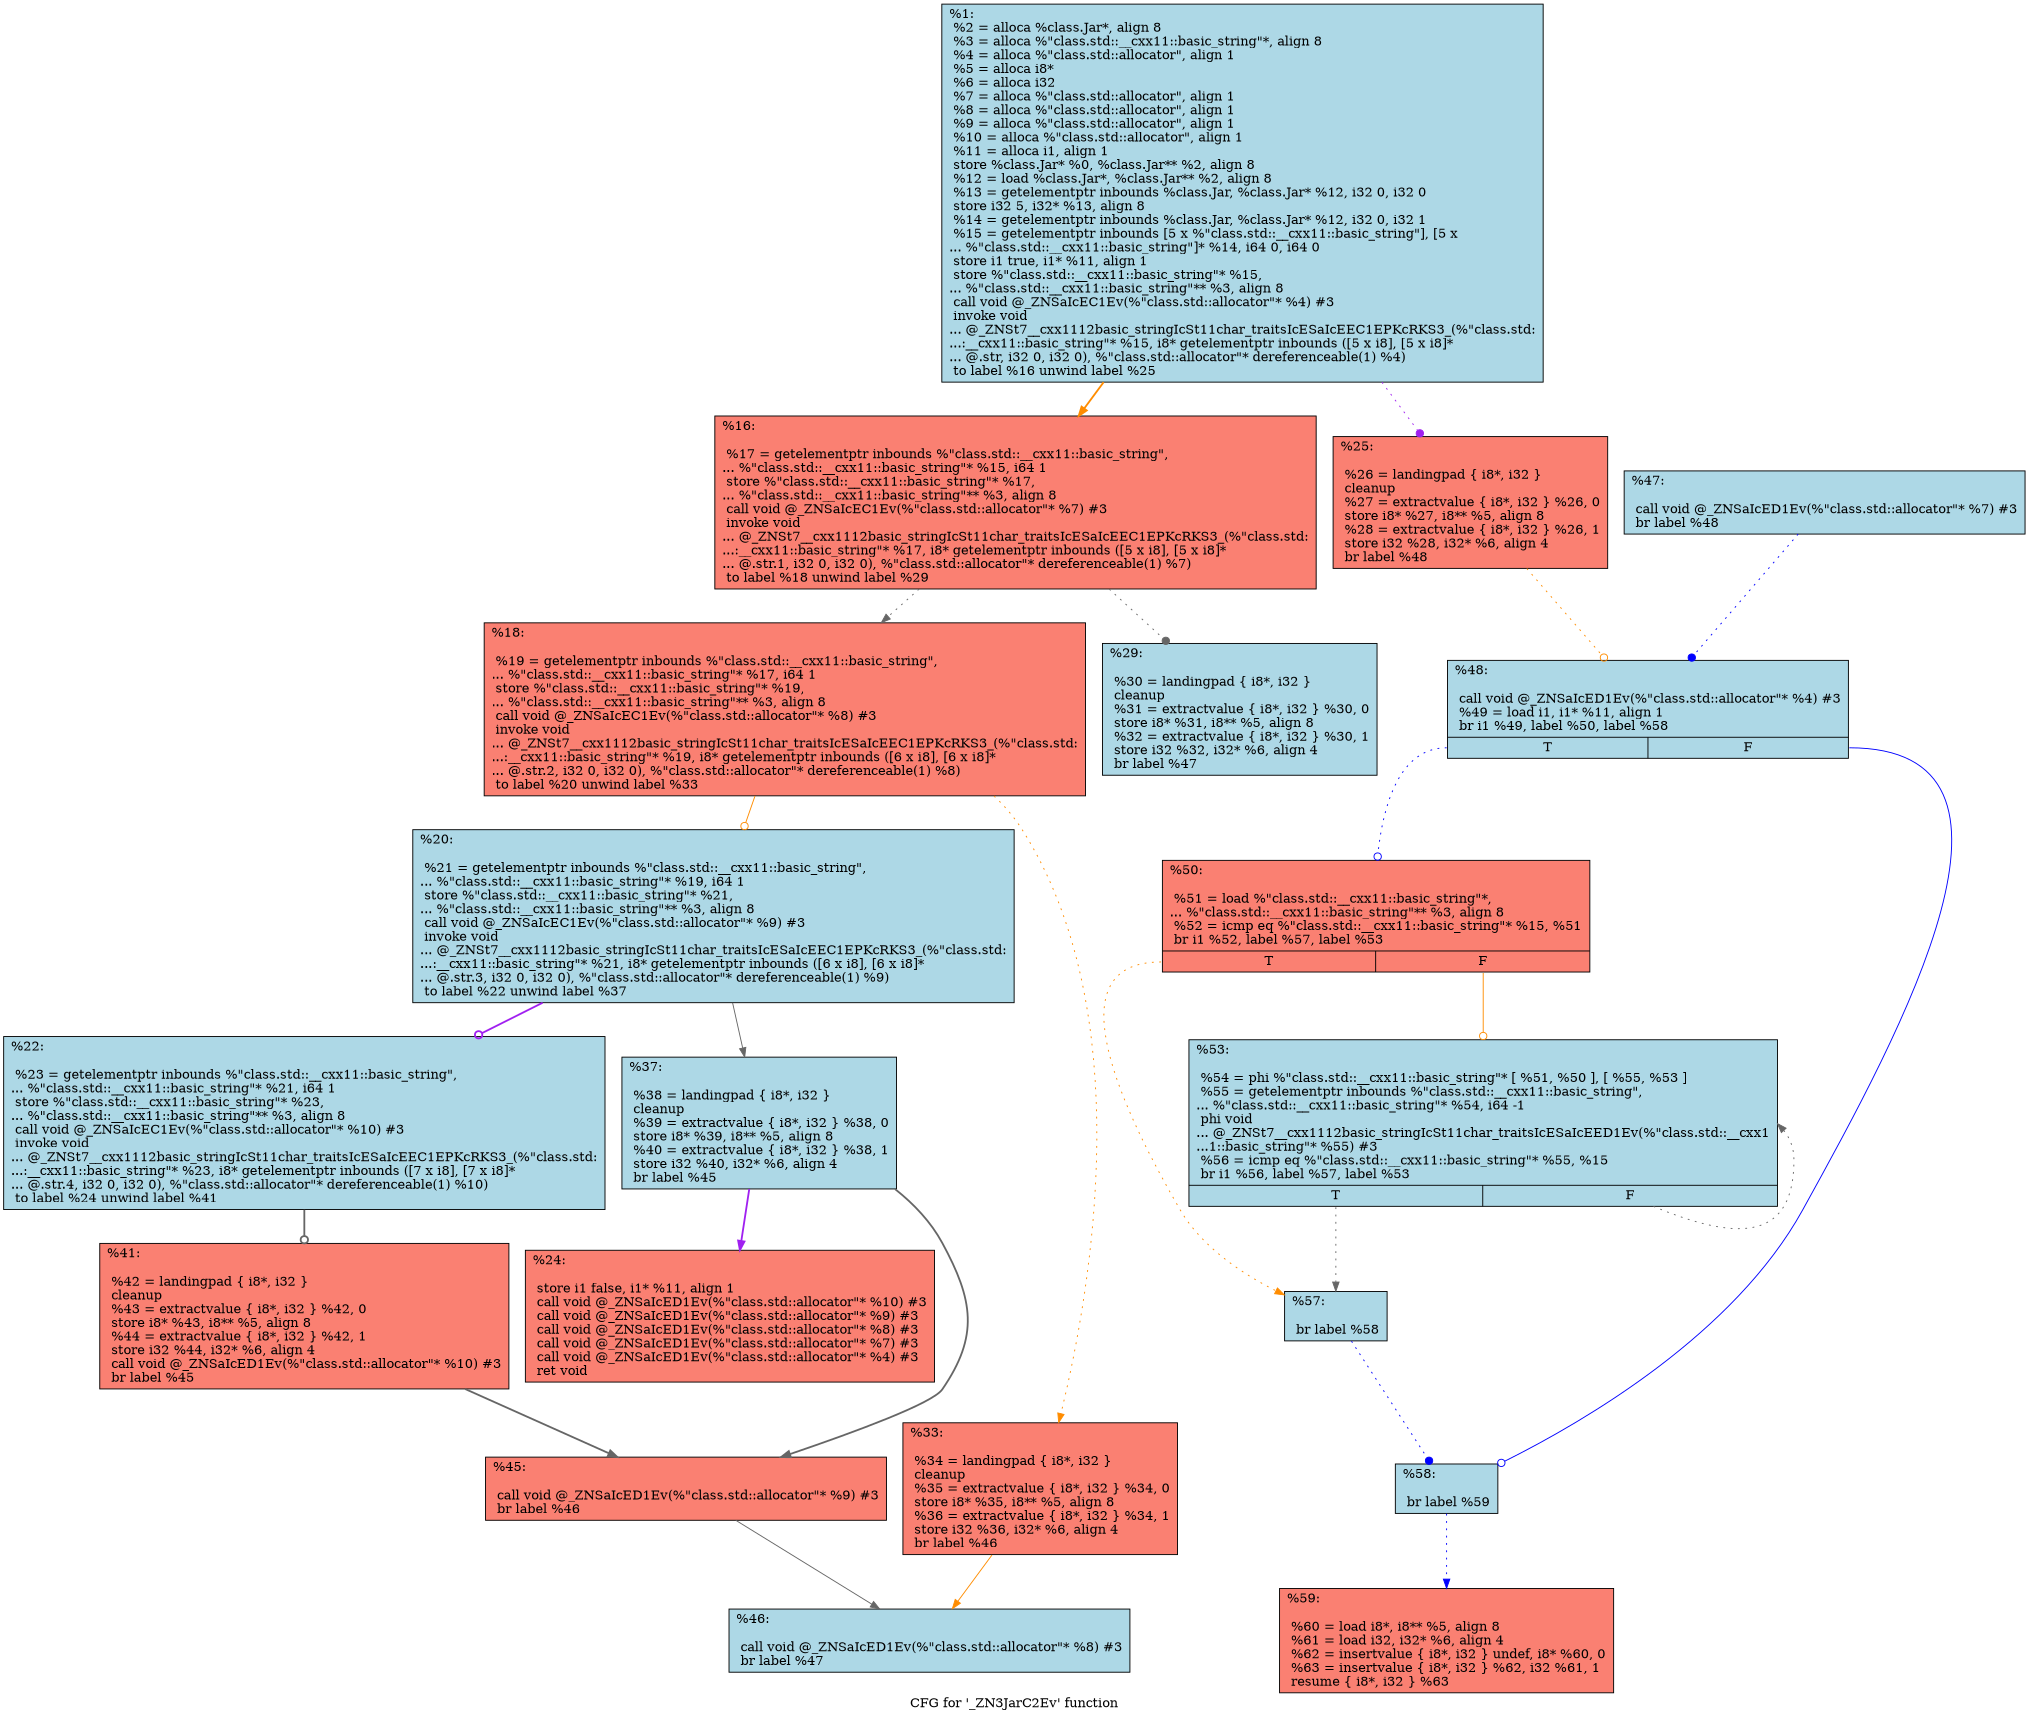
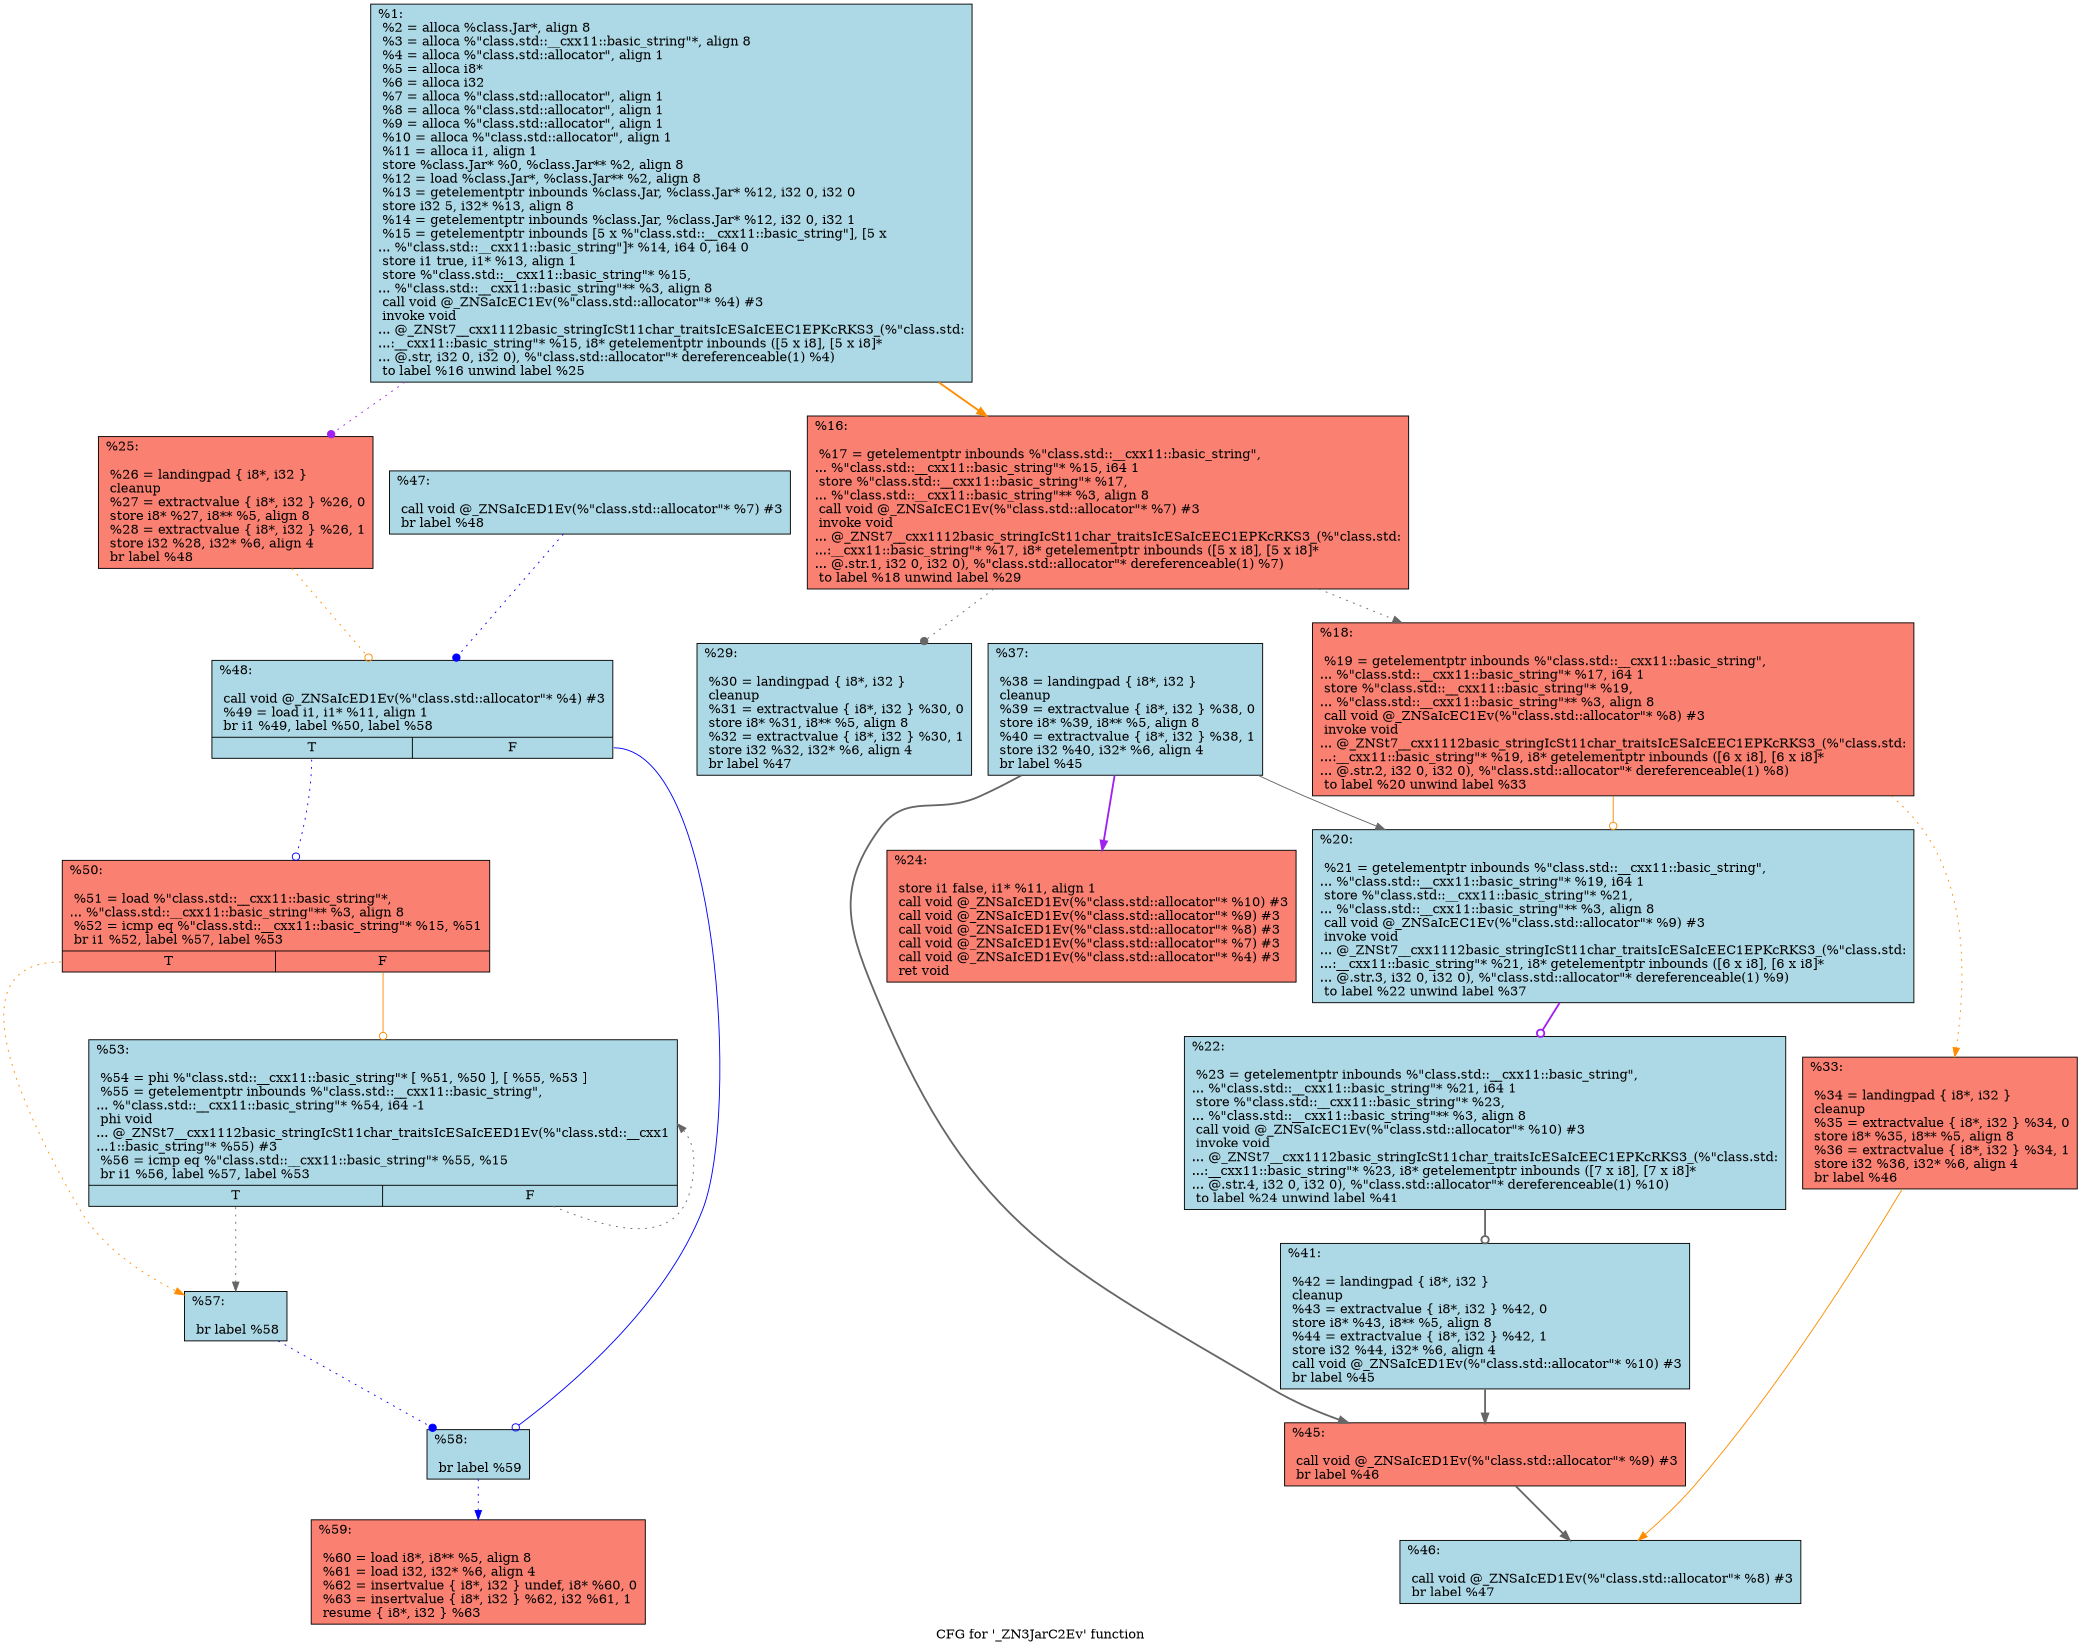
node "%1:": text "store i1 true, i1* %11, align 1" -> "store i1 true, i1* %13, align 1"
edge "%20:" -> "%37:": reversed
node "%41:": fillcolor salmon -> lightblue
edge "%45:" -> "%46:": style solid -> bold
